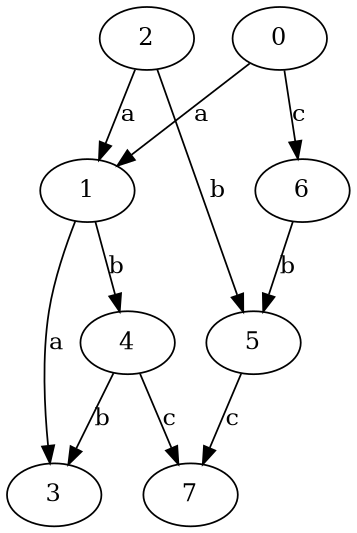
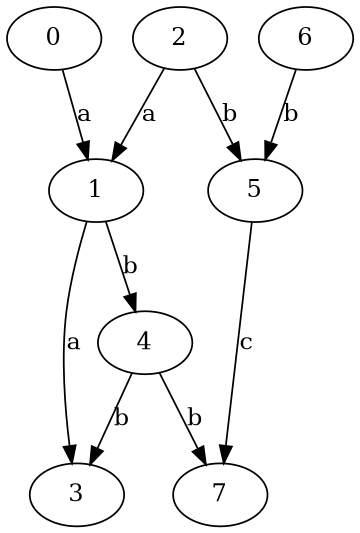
edge "0" -> "6": removed, label "c"
edge "4" -> "7": label "c" -> "b"
